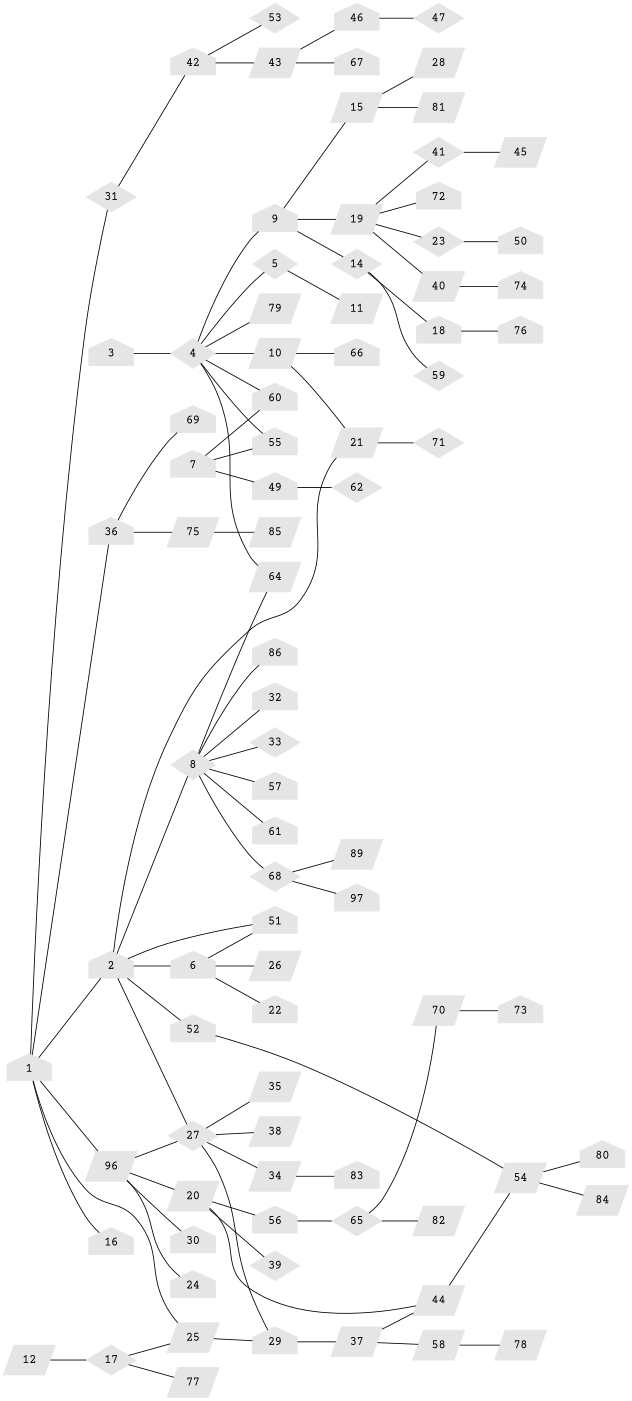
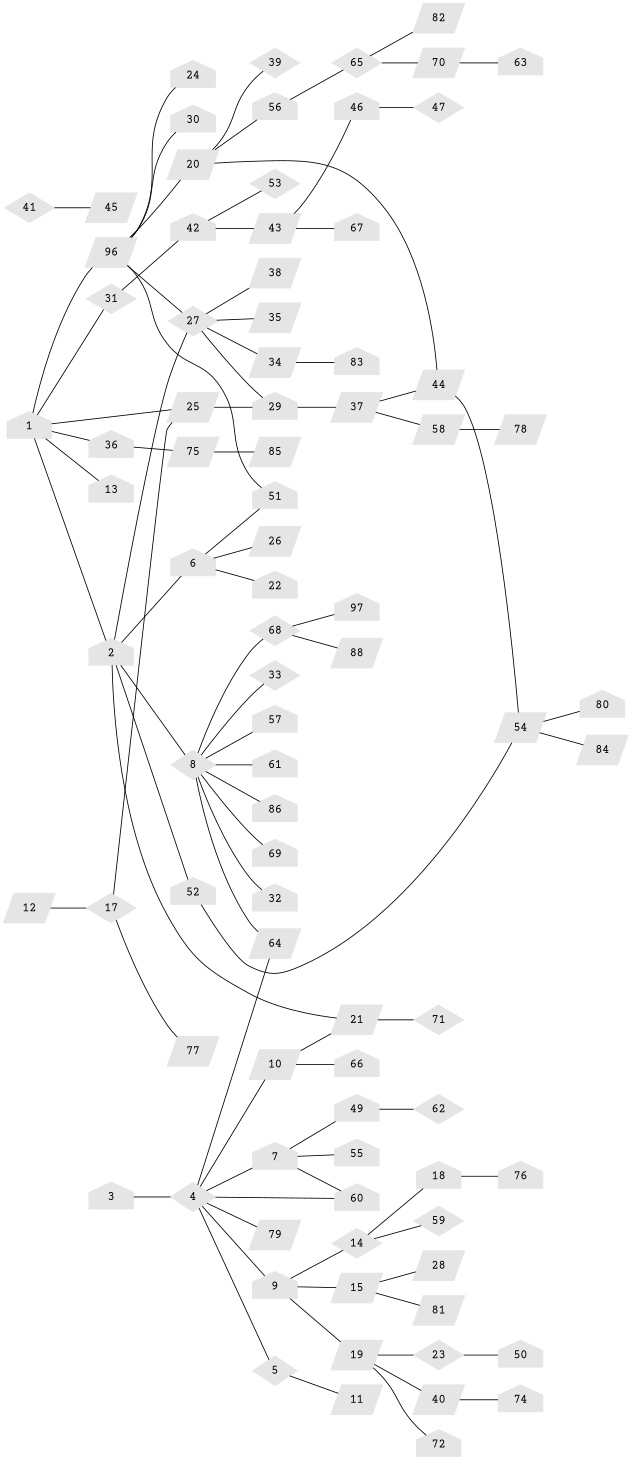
edge "41" -- "19": removed
edge "4" -- "55": now "4" -- "7"
edge "69" -- "36": now "69" -- "8"
node "89": label "89" -> "88"
edge "51" -- "2": now "51" -- "96"
node "73": label "73" -> "63"
node "16": label "16" -> "13"
